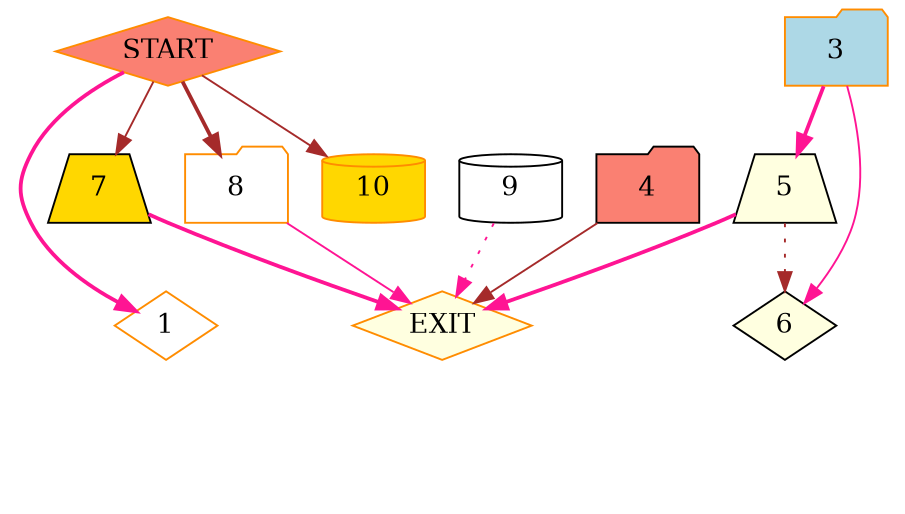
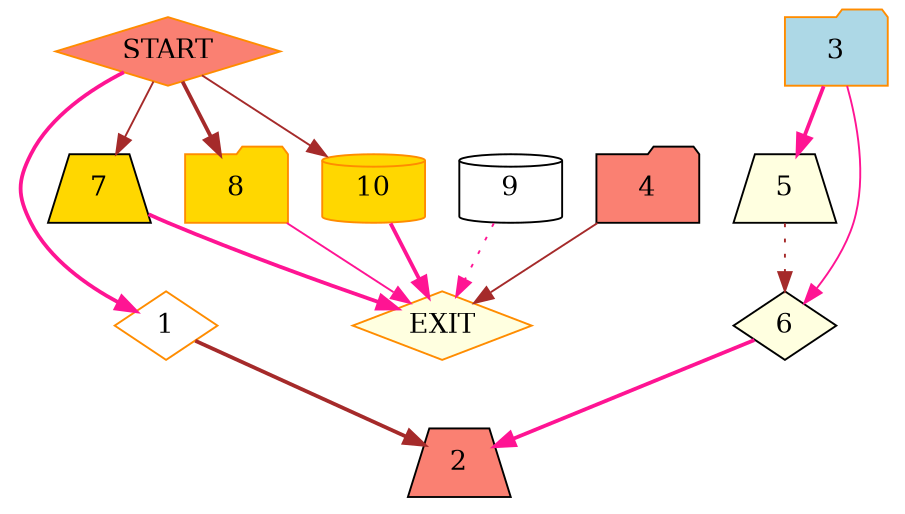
node "8": fillcolor white -> gold
edge "5" -> "EXIT": now "10" -> "EXIT"
node "2": added
